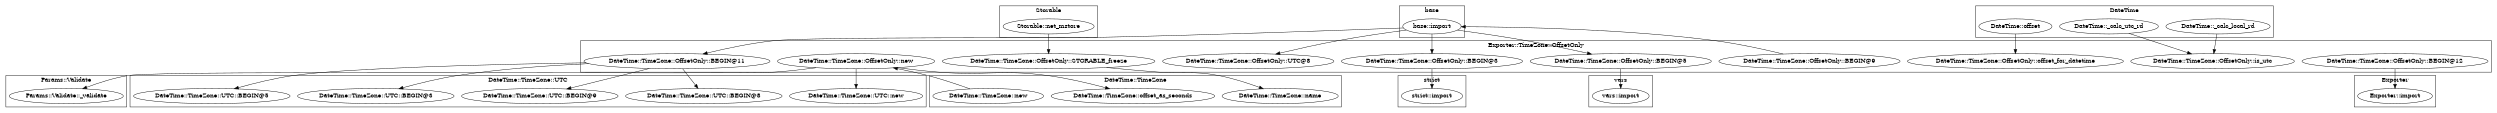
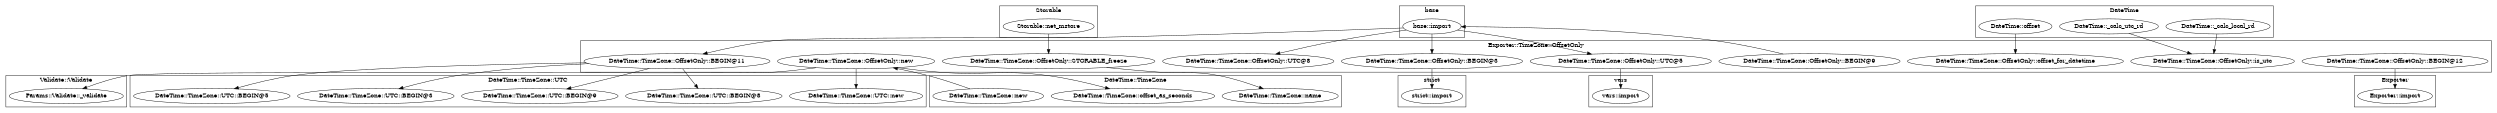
node "DateTime::TimeZone::OffsetOnly::BEGIN@5": label "DateTime::TimeZone::OffsetOnly::BEGIN@5" -> "DateTime::TimeZone::OffsetOnly::UTC@5"
cluster "Params::Validate": label "Params::Validate" -> "Validate::Validate"
